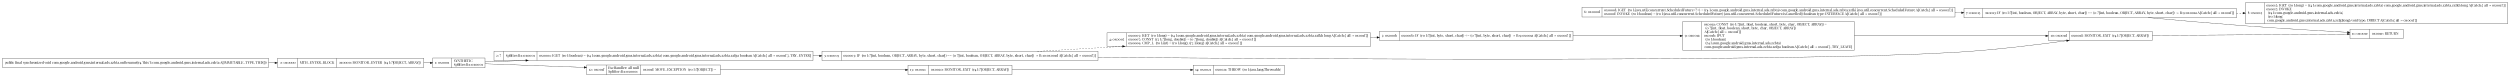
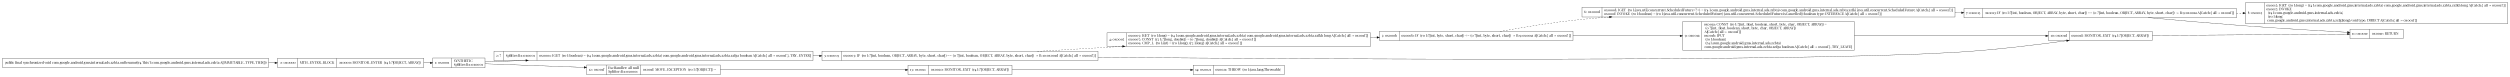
edge "5: 0x000b" -> "6: 0x000d": added
